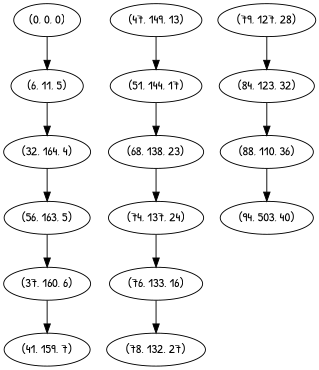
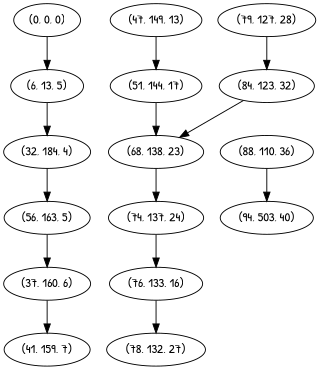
node "(6, 11, 5)": label "(6, 11, 5)" -> "(6, 13, 5)"
edge "(84, 123, 32)" -> "(88, 110, 36)": now "(84, 123, 32)" -> "(68, 138, 23)"
node "(32, 164, 4)": label "(32, 164, 4)" -> "(32, 184, 4)"
